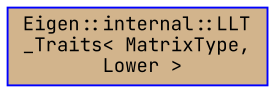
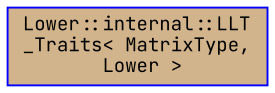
node "Eigen::internal::LLT _Traits< MatrixType, Lower >": label "Eigen::internal::LLT _Traits< MatrixType, Lower >" -> "Lower::internal::LLT _Traits< MatrixType, Lower >"
